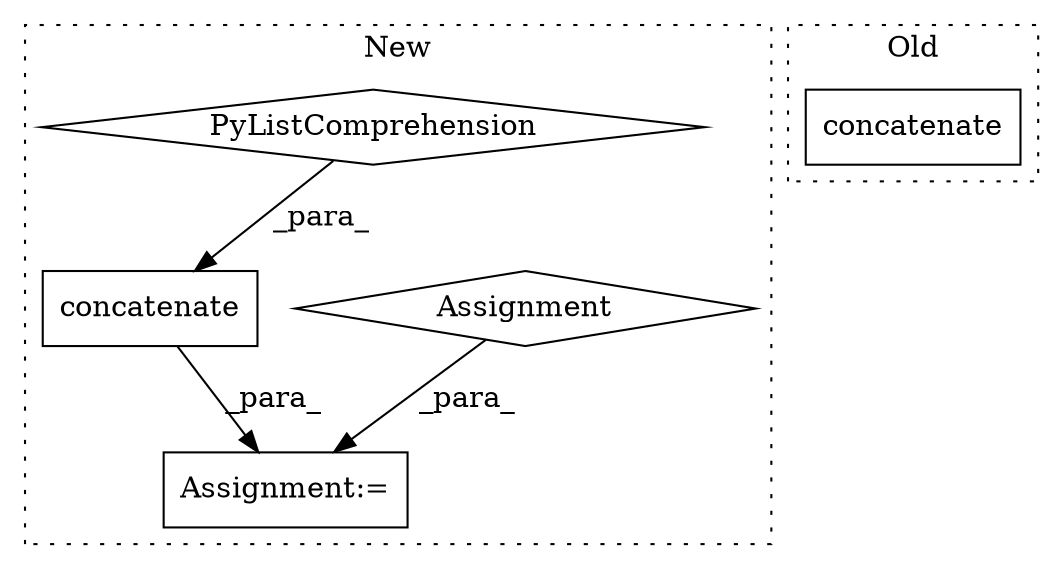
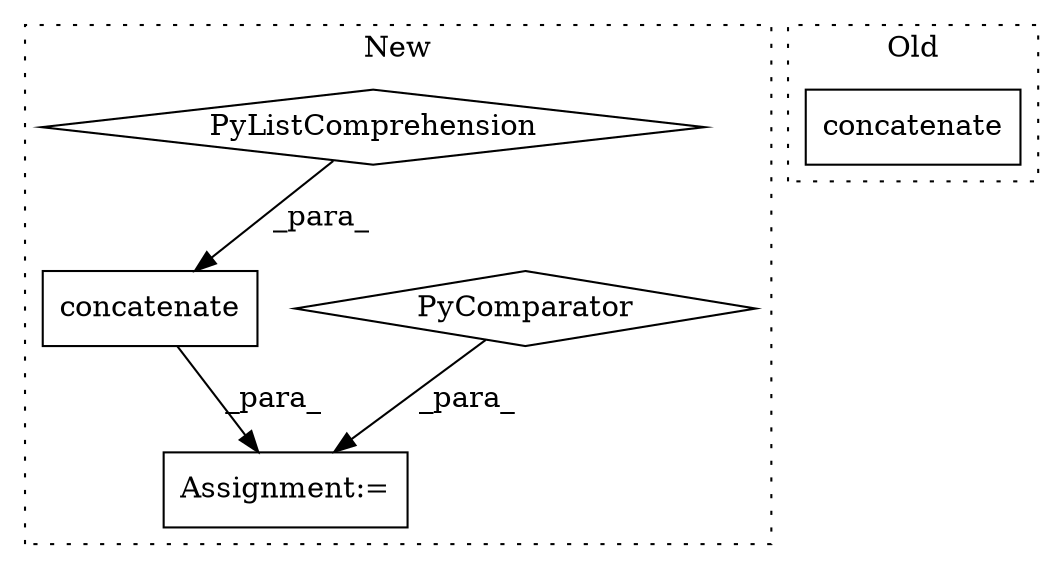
node "Assignment": label "Assignment" -> "PyComparator"
